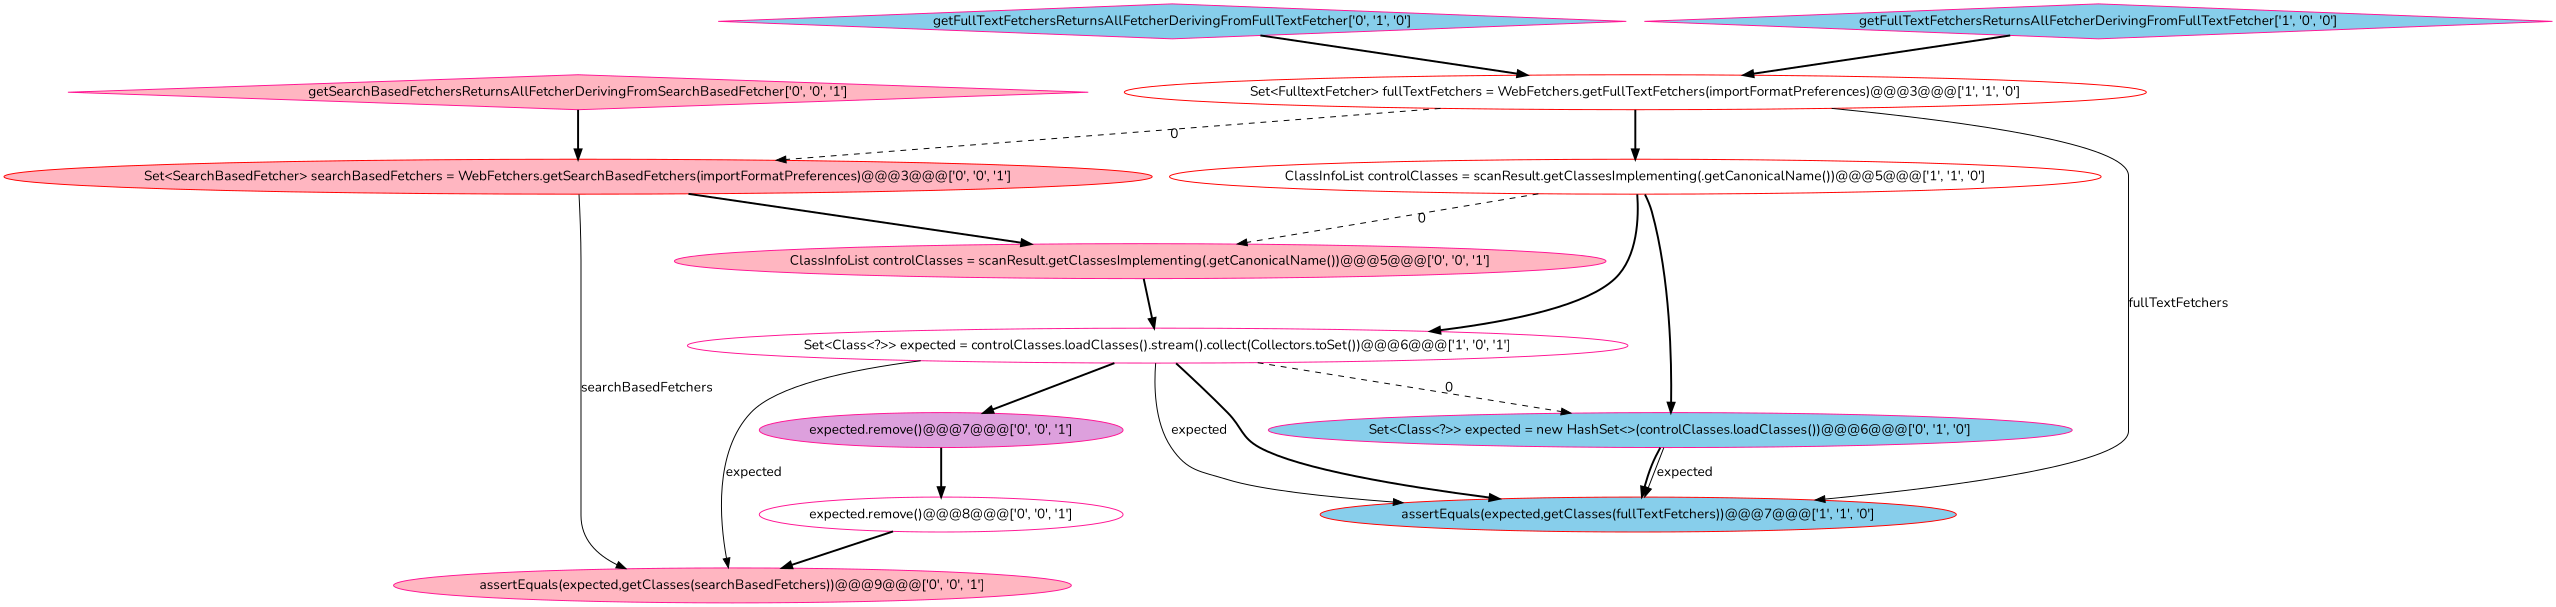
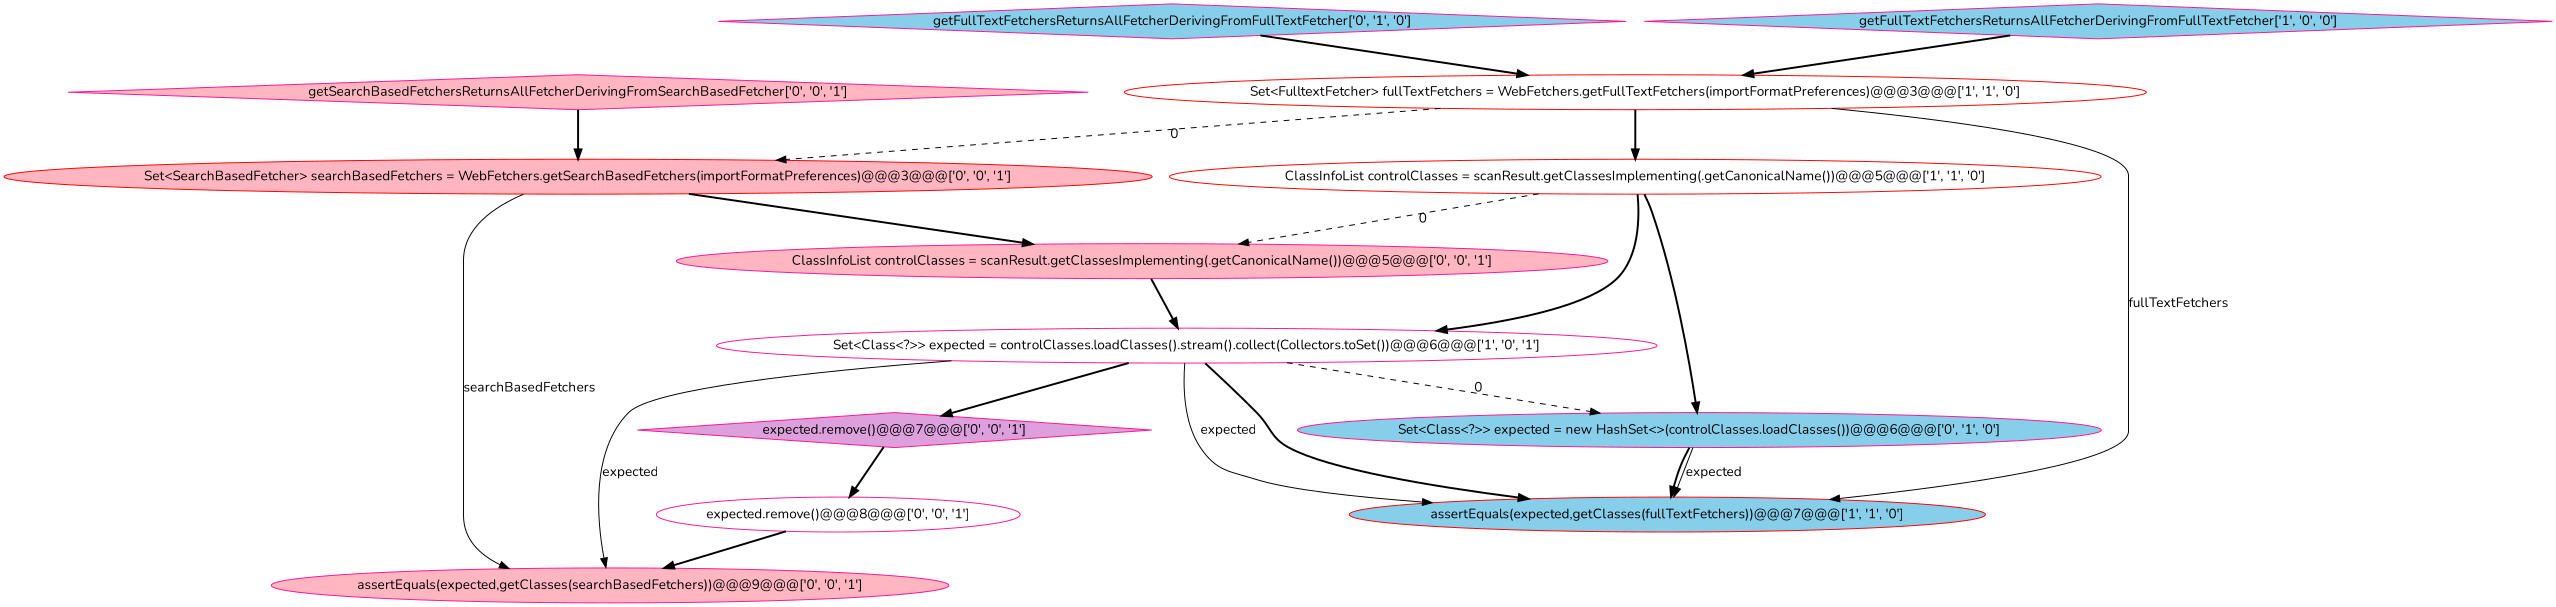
node "expected.remove()@@@7@@@['0', '0', '1']": shape ellipse -> diamond
